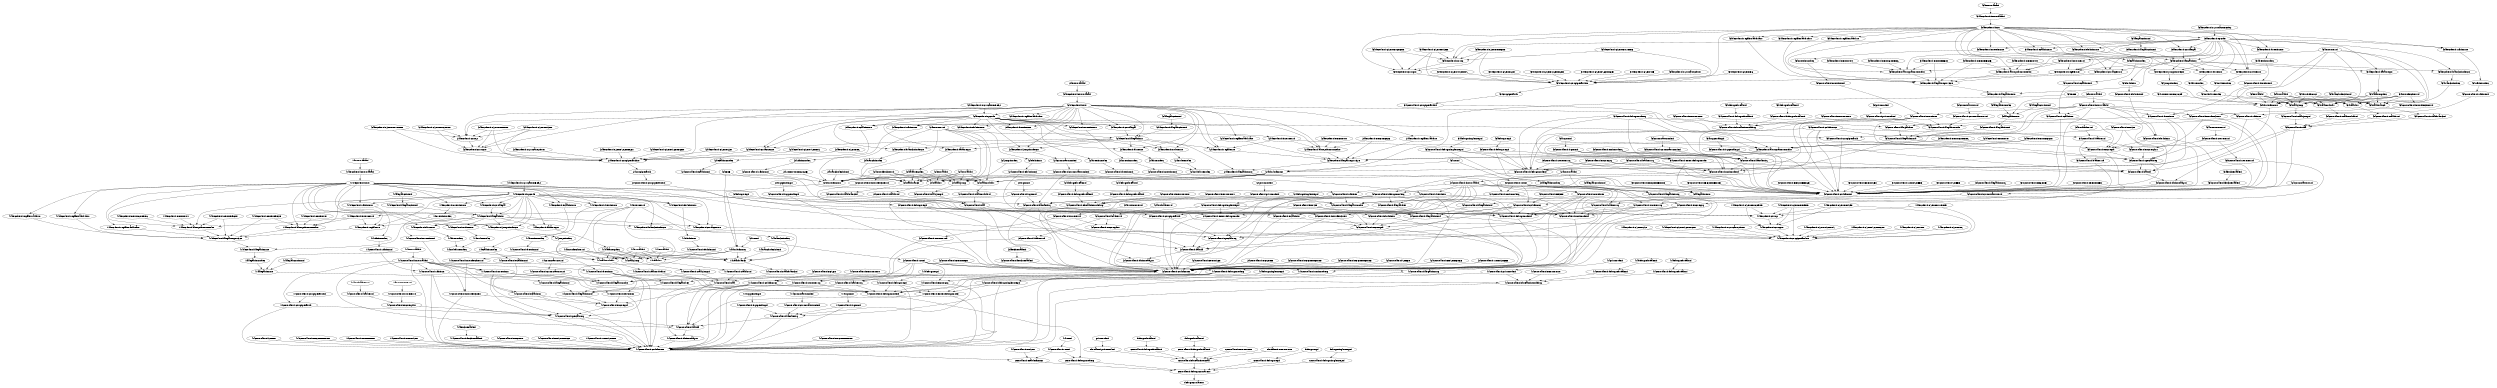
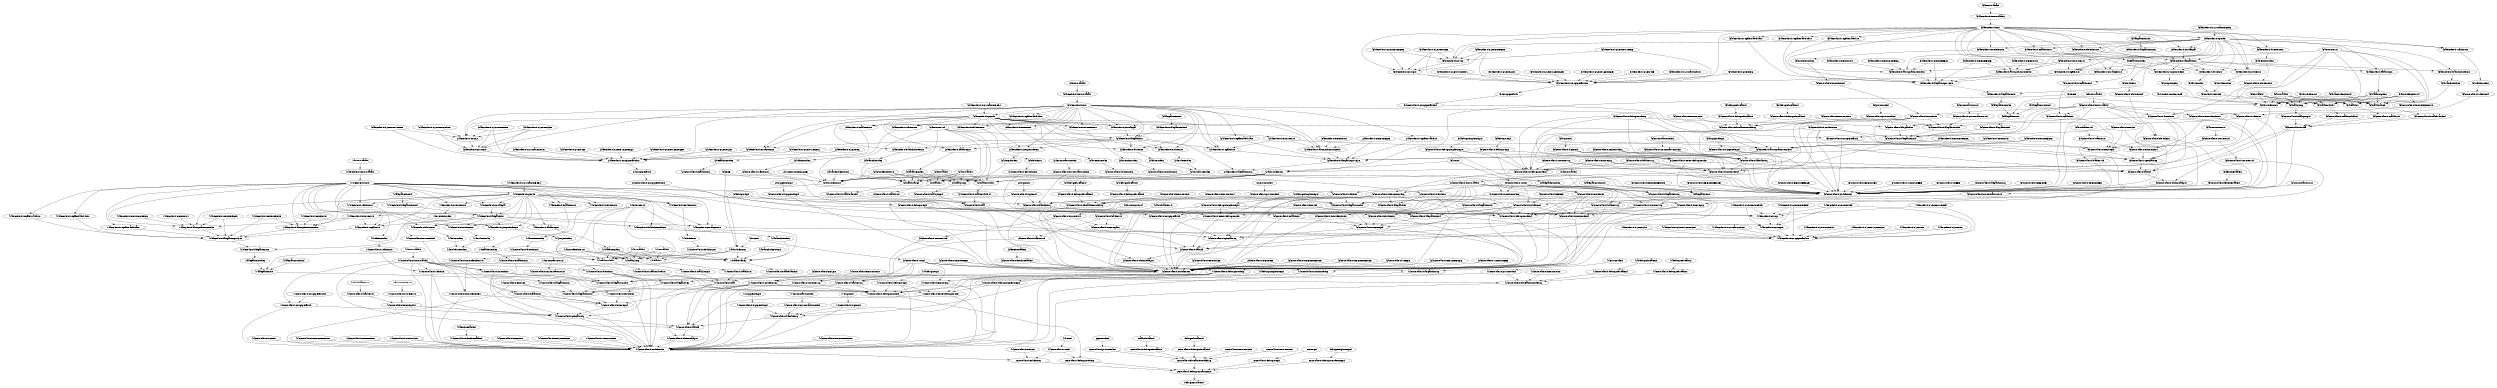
edge "[3]controller_i.ctrl_fsm_cs" -> "[3]controller_i.load_err_i": now "[3]controller_i.ctrl_fsm_cs" -> "[3]controller_i.exc_req_d"
node "[2]decoder_i.CSR_MIE": added
edge "[2]decoder_i.jump_in_dec_o" -> "[2]csr_mstatus_mie_i": now "[2]decoder_i.jump_in_dec_o" -> "[2]jump_in_dec"
node "[2]controller_i.instr_fetch_err_i": removed
edge "[1]controller_i.illegal_insn_q" -> "[2]controller_i.illegal_insn_d": reversed
node "[1]controller_i.FLUSH": added
node "priv_mode_i": label "priv_mode_i" -> "pipe_mode_i"
node "debug_ebreaku_i": label "debug_ebreaku_i" -> "stall_ebreaku_i"
node "ebreaku_i.priv_mode_i": label "ebreaku_i.priv_mode_i" -> "controller_i.priv_mode_i"
node "ebreakm_i.PRIV_LVL_U": label "ebreakm_i.PRIV_LVL_U" -> "controller_i.PRIV_LVL_U"
node "debug_req_i": label "debug_req_i" -> "exc_req_i"
node "controller_i.enable_fsm_cs": label "controller_i.enable_fsm_cs" -> "controller_i.ctrl_fsm_cs"
node "controller_i.ebreak_into_stall": label "controller_i.ebreak_into_stall" -> "controller_i.ebreak_into_debug"
node "controller_i.debug_single_step_i": label "controller_i.debug_single_step_i" -> "controller_i.debug_umode_step_i"
node "controller_i.debug_csr_save_o": label "controller_i.debug_csr_save_o" -> "controller_i.debug_csr_access_o"
